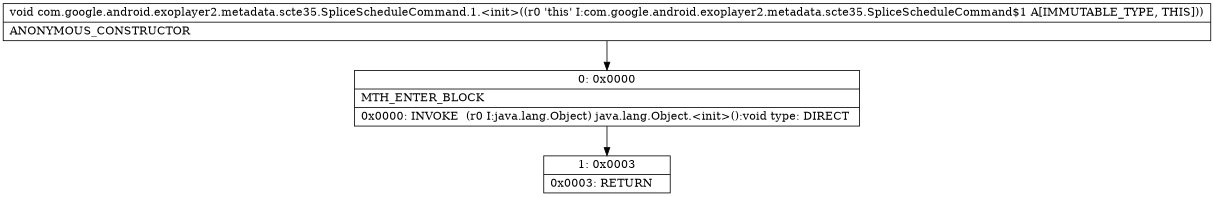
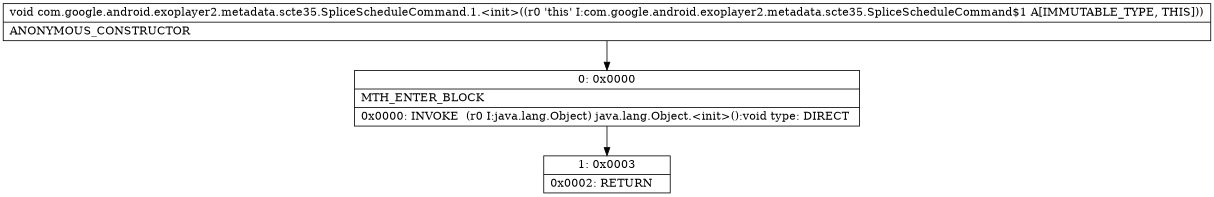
node "1: 0x0003": text "0x0003: RETURN" -> "0x0002: RETURN"
